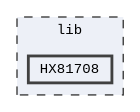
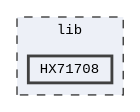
node "HX81708": label "HX81708" -> "HX71708"
